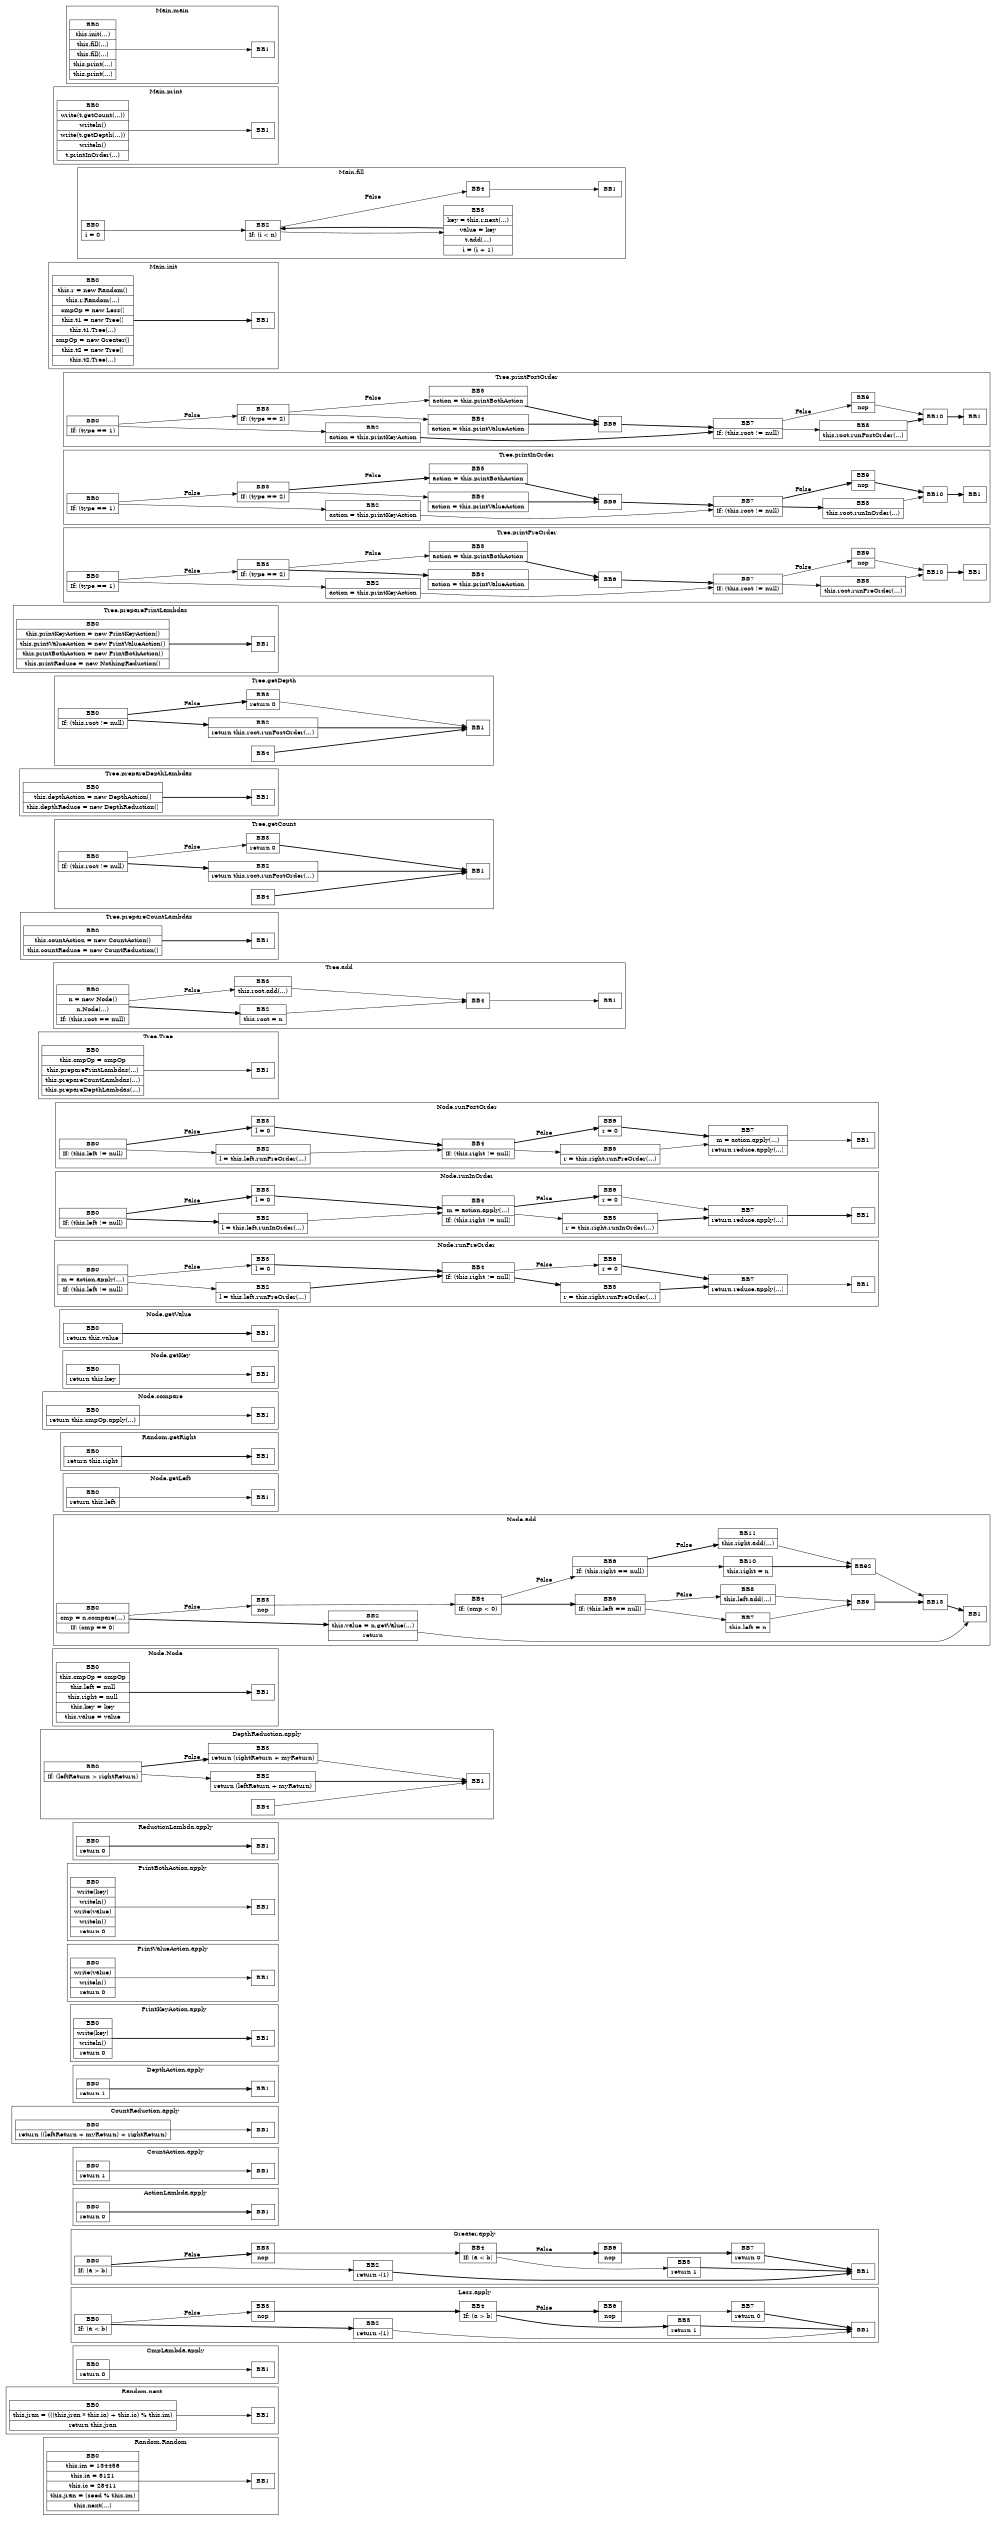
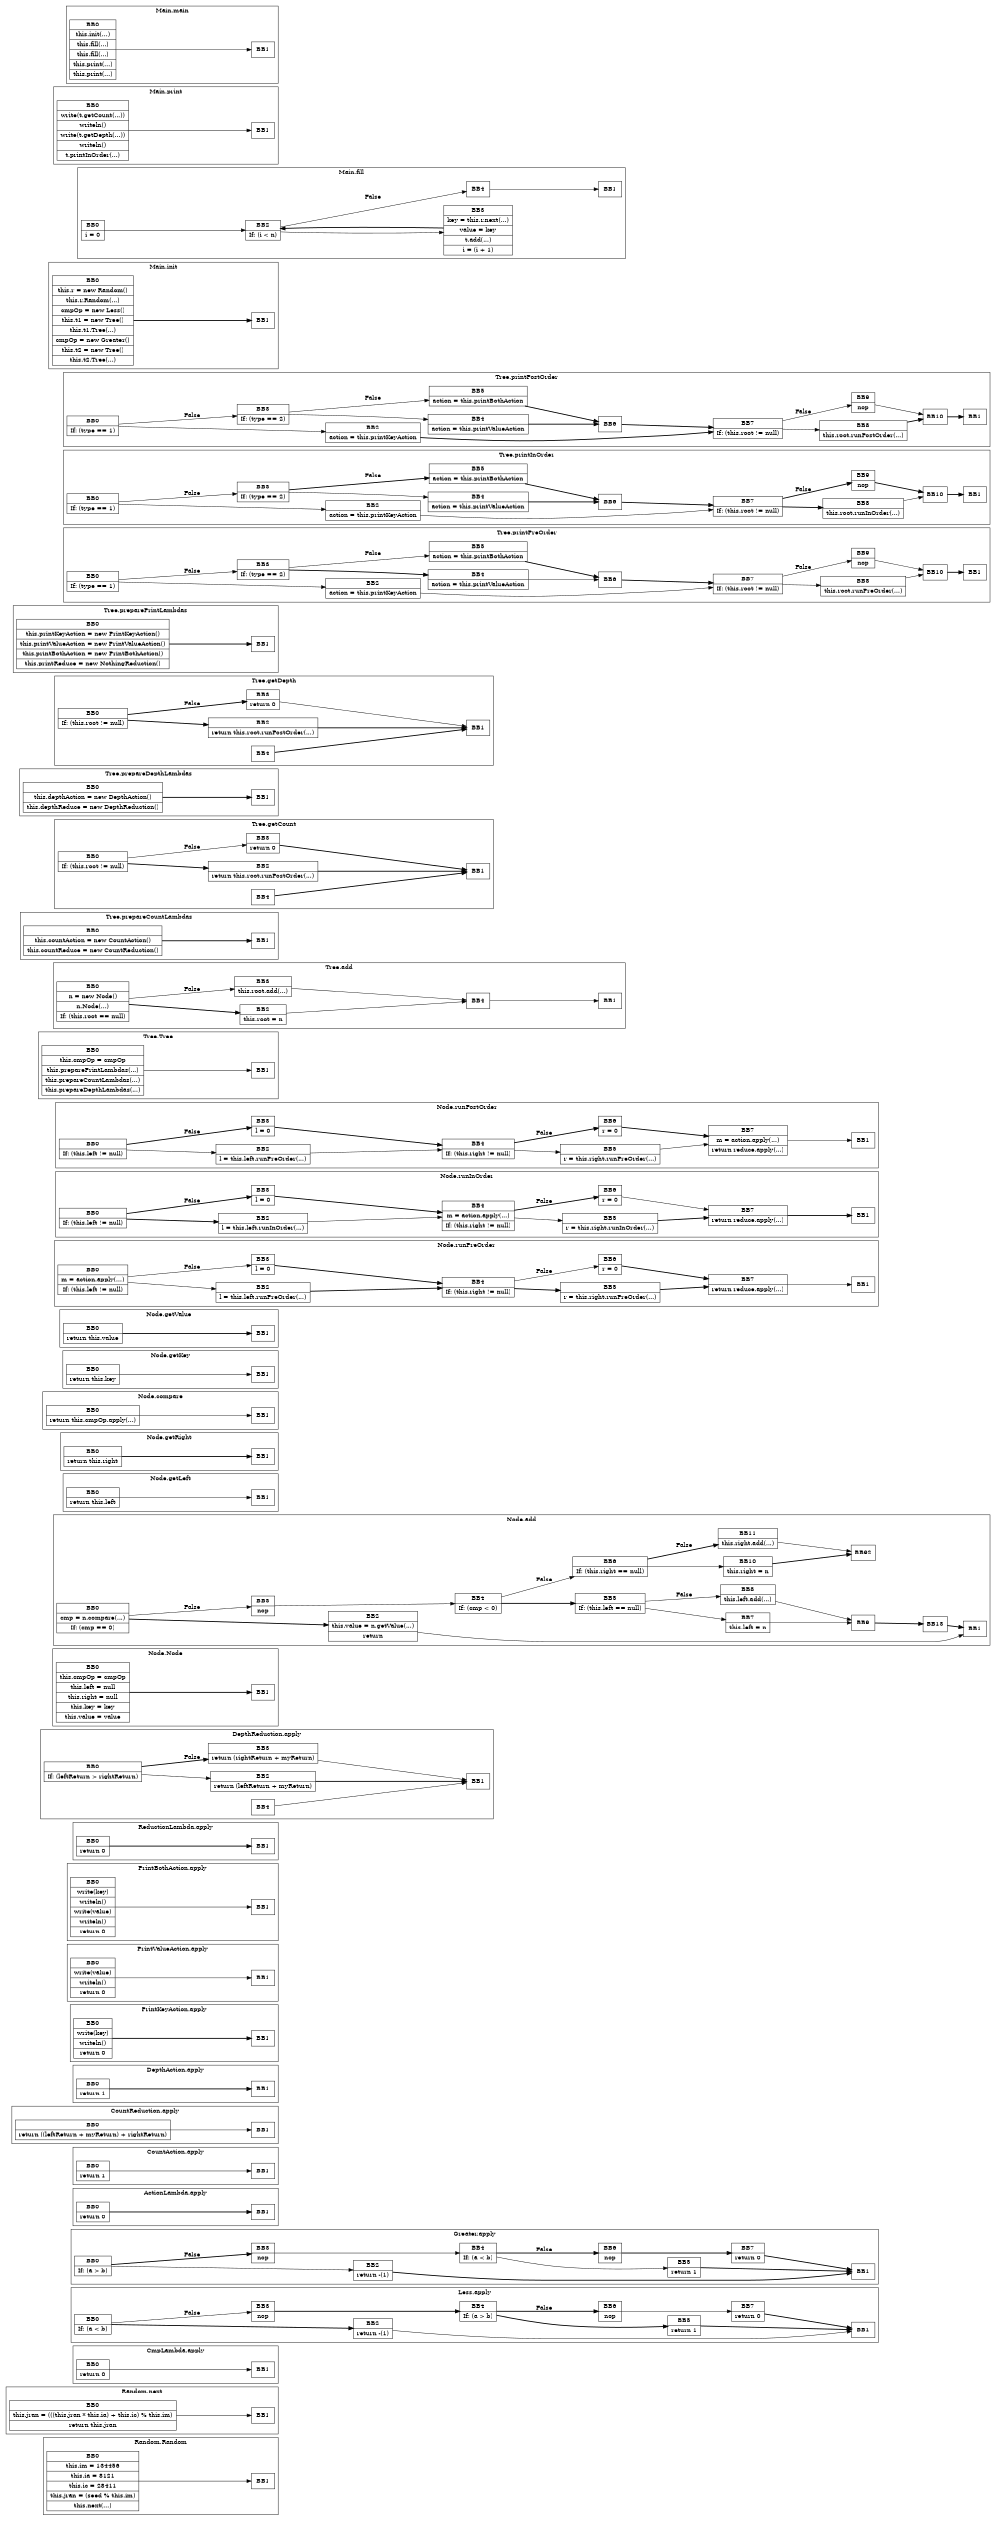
cluster "Random.getRight": label "Random.getRight" -> "Node.getRight"
edge "BB92" -> "BB13": removed
